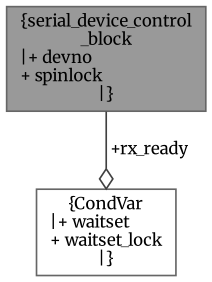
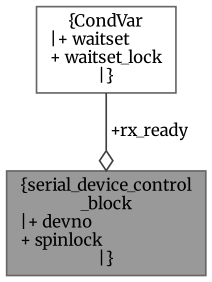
edge "{serial_device_control _block |+ devno + spinlock |}" -> "{CondVar |+ waitset + waitset_lock |}": reversed
